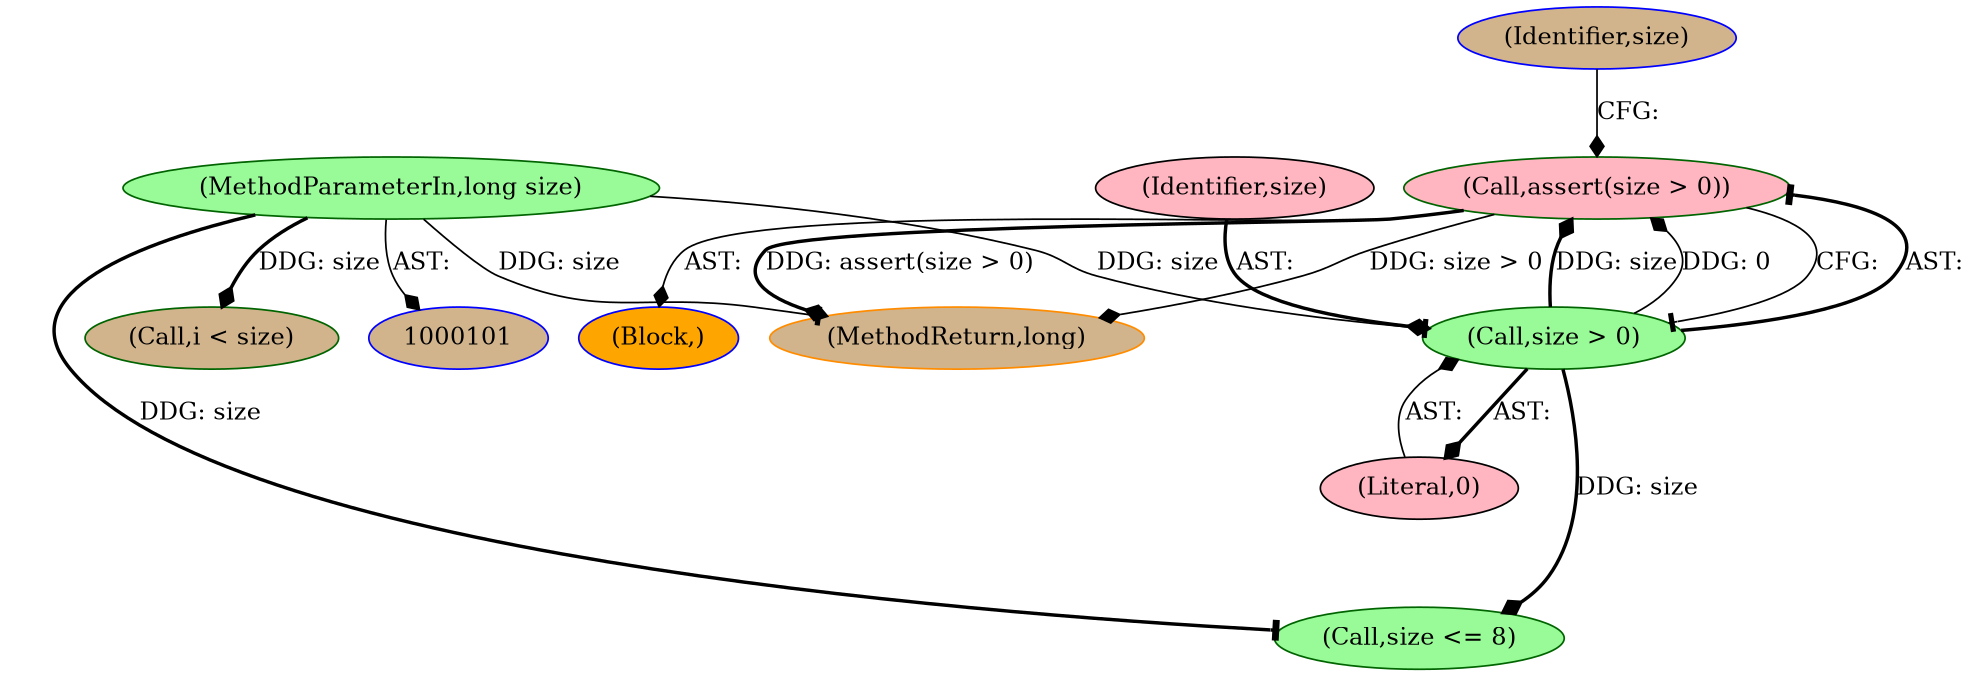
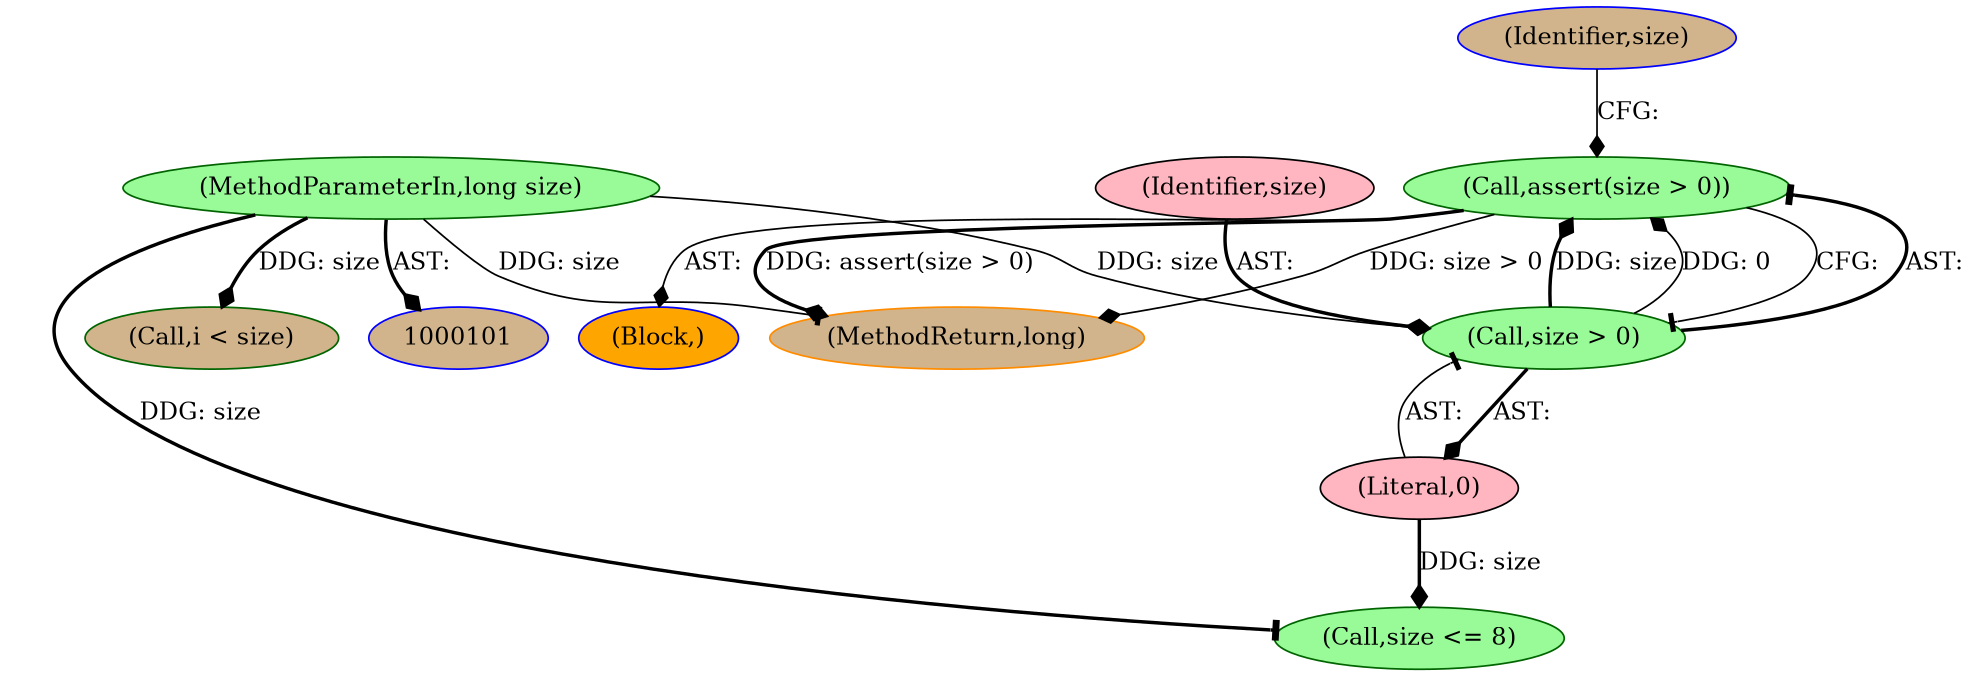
node "(Call,assert(size > 0))": fillcolor lightpink -> palegreen
edge "(MethodParameterIn,long size)" -> "(Call,size > 0)": arrowhead tee -> diamond
edge "(MethodParameterIn,long size)" -> "1000101": style solid -> bold
edge "(Literal,0)" -> "(Call,size > 0)": arrowhead diamond -> tee
edge "(Call,size > 0)" -> "(Call,size <= 8)": now "(Literal,0)" -> "(Call,size <= 8)"
